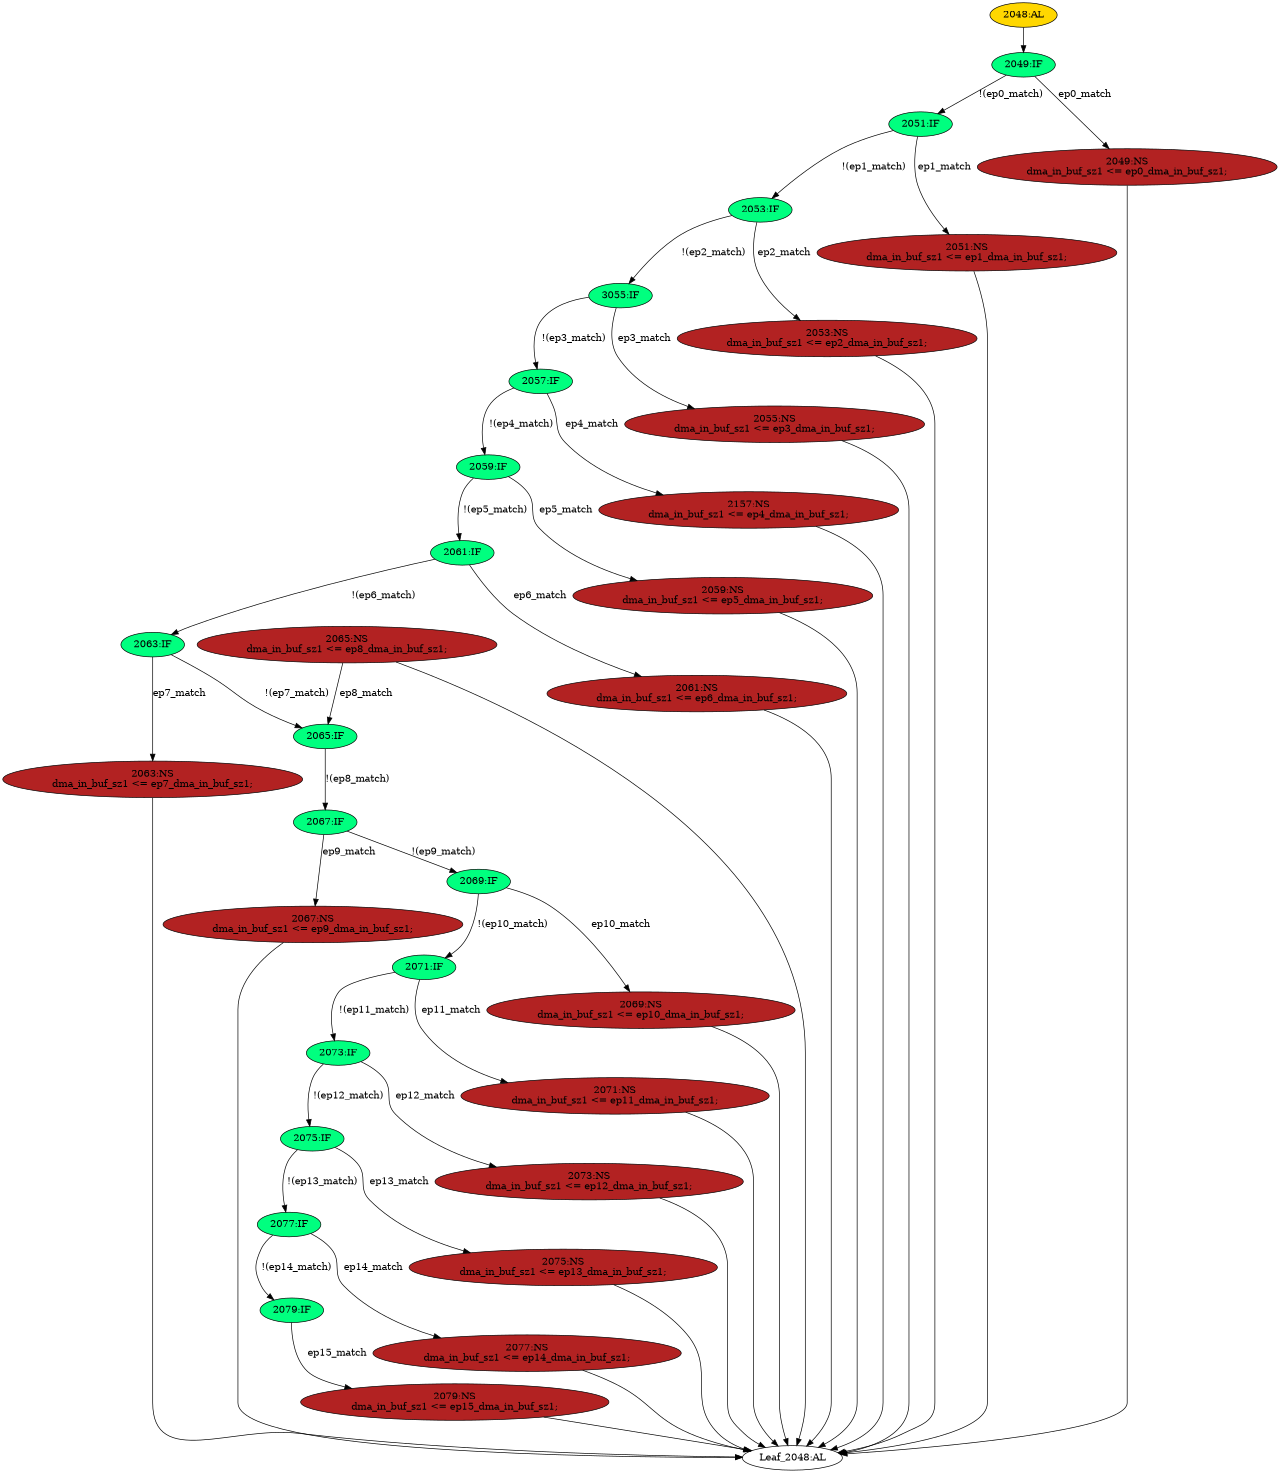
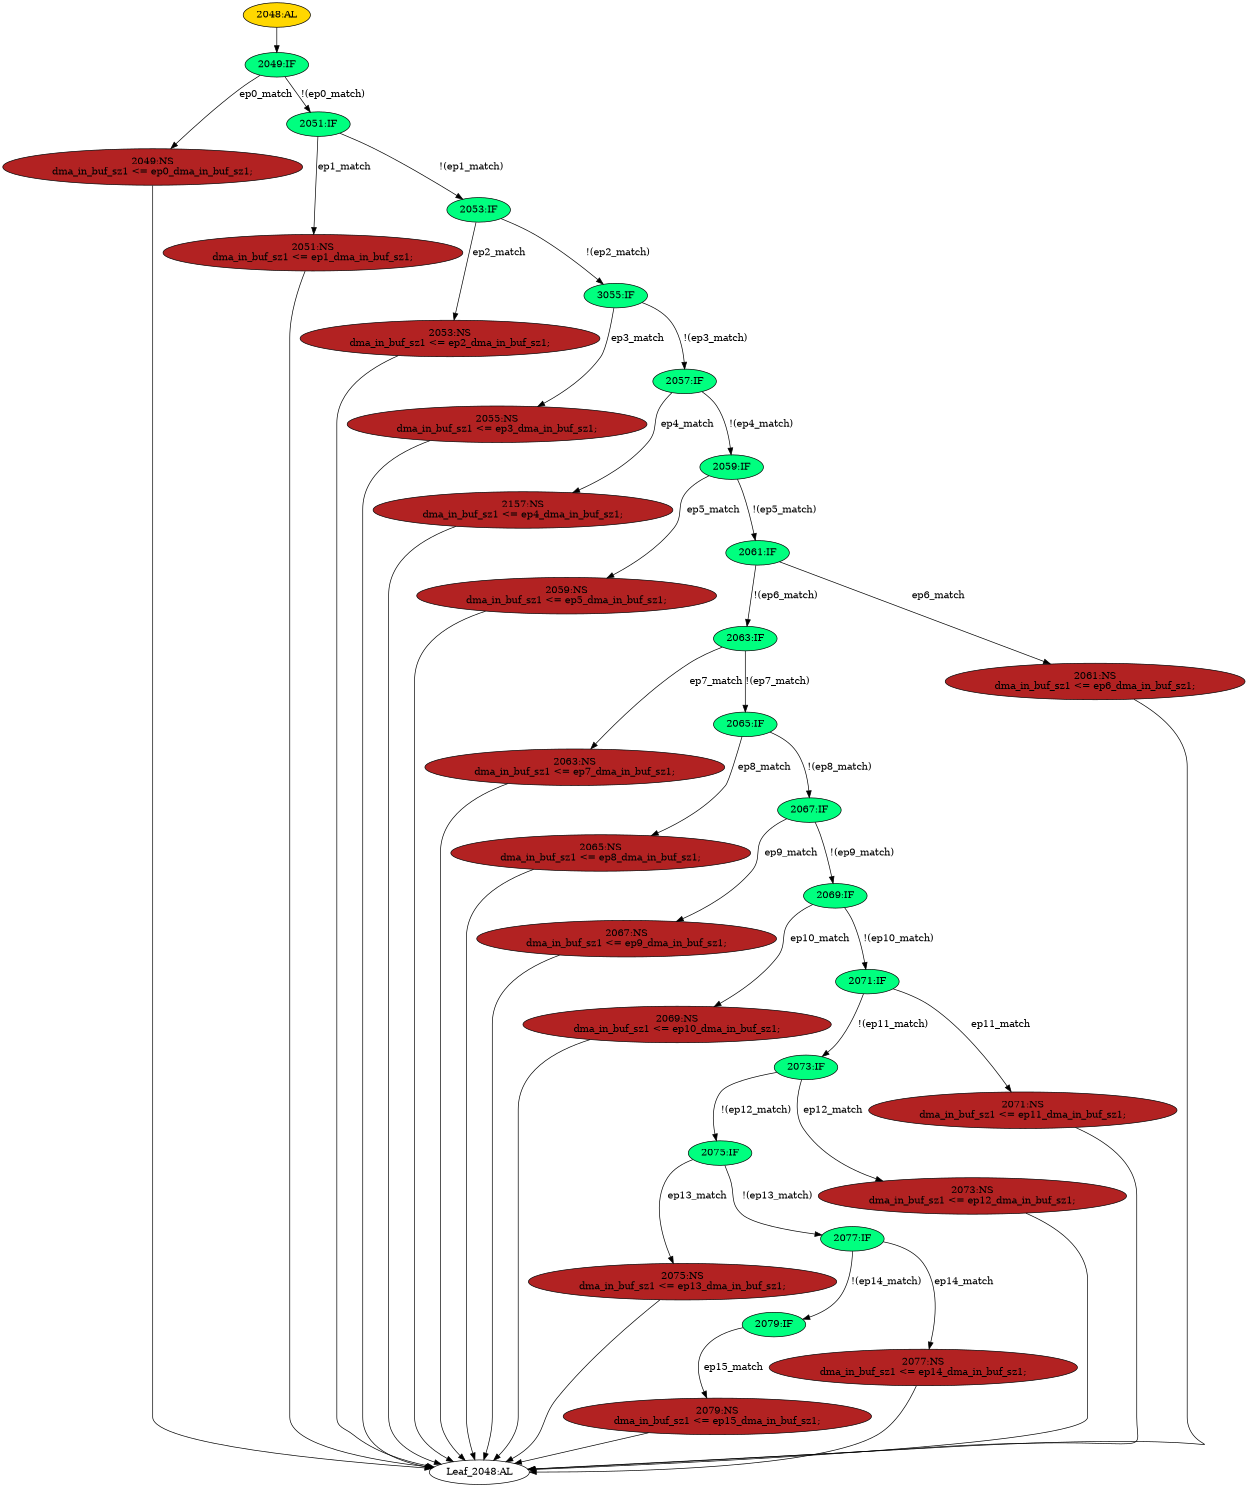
edge "2065:NS dma_in_buf_sz1 <= ep8_dma_in_buf_sz1;" -> "2065:IF": reversed
